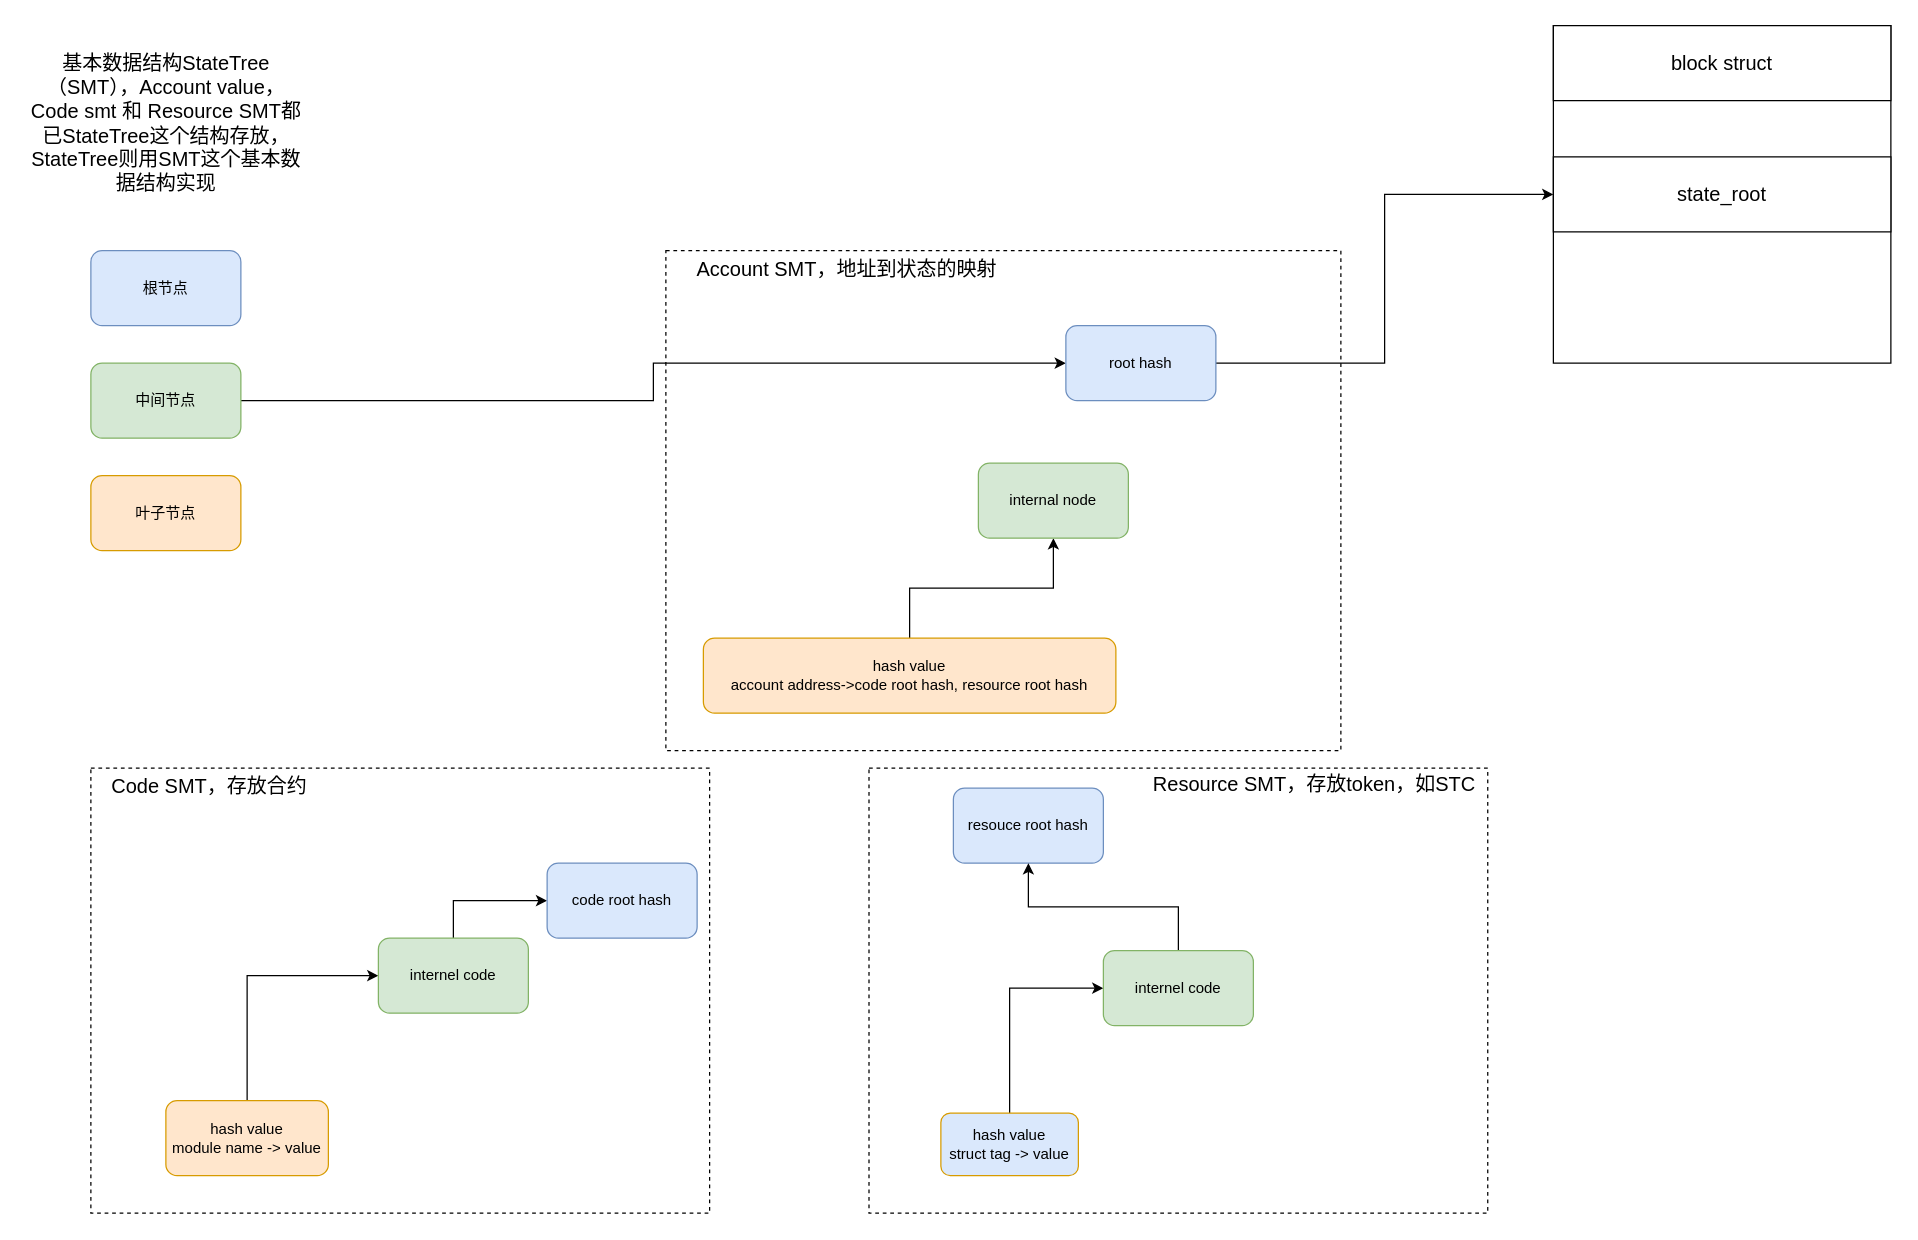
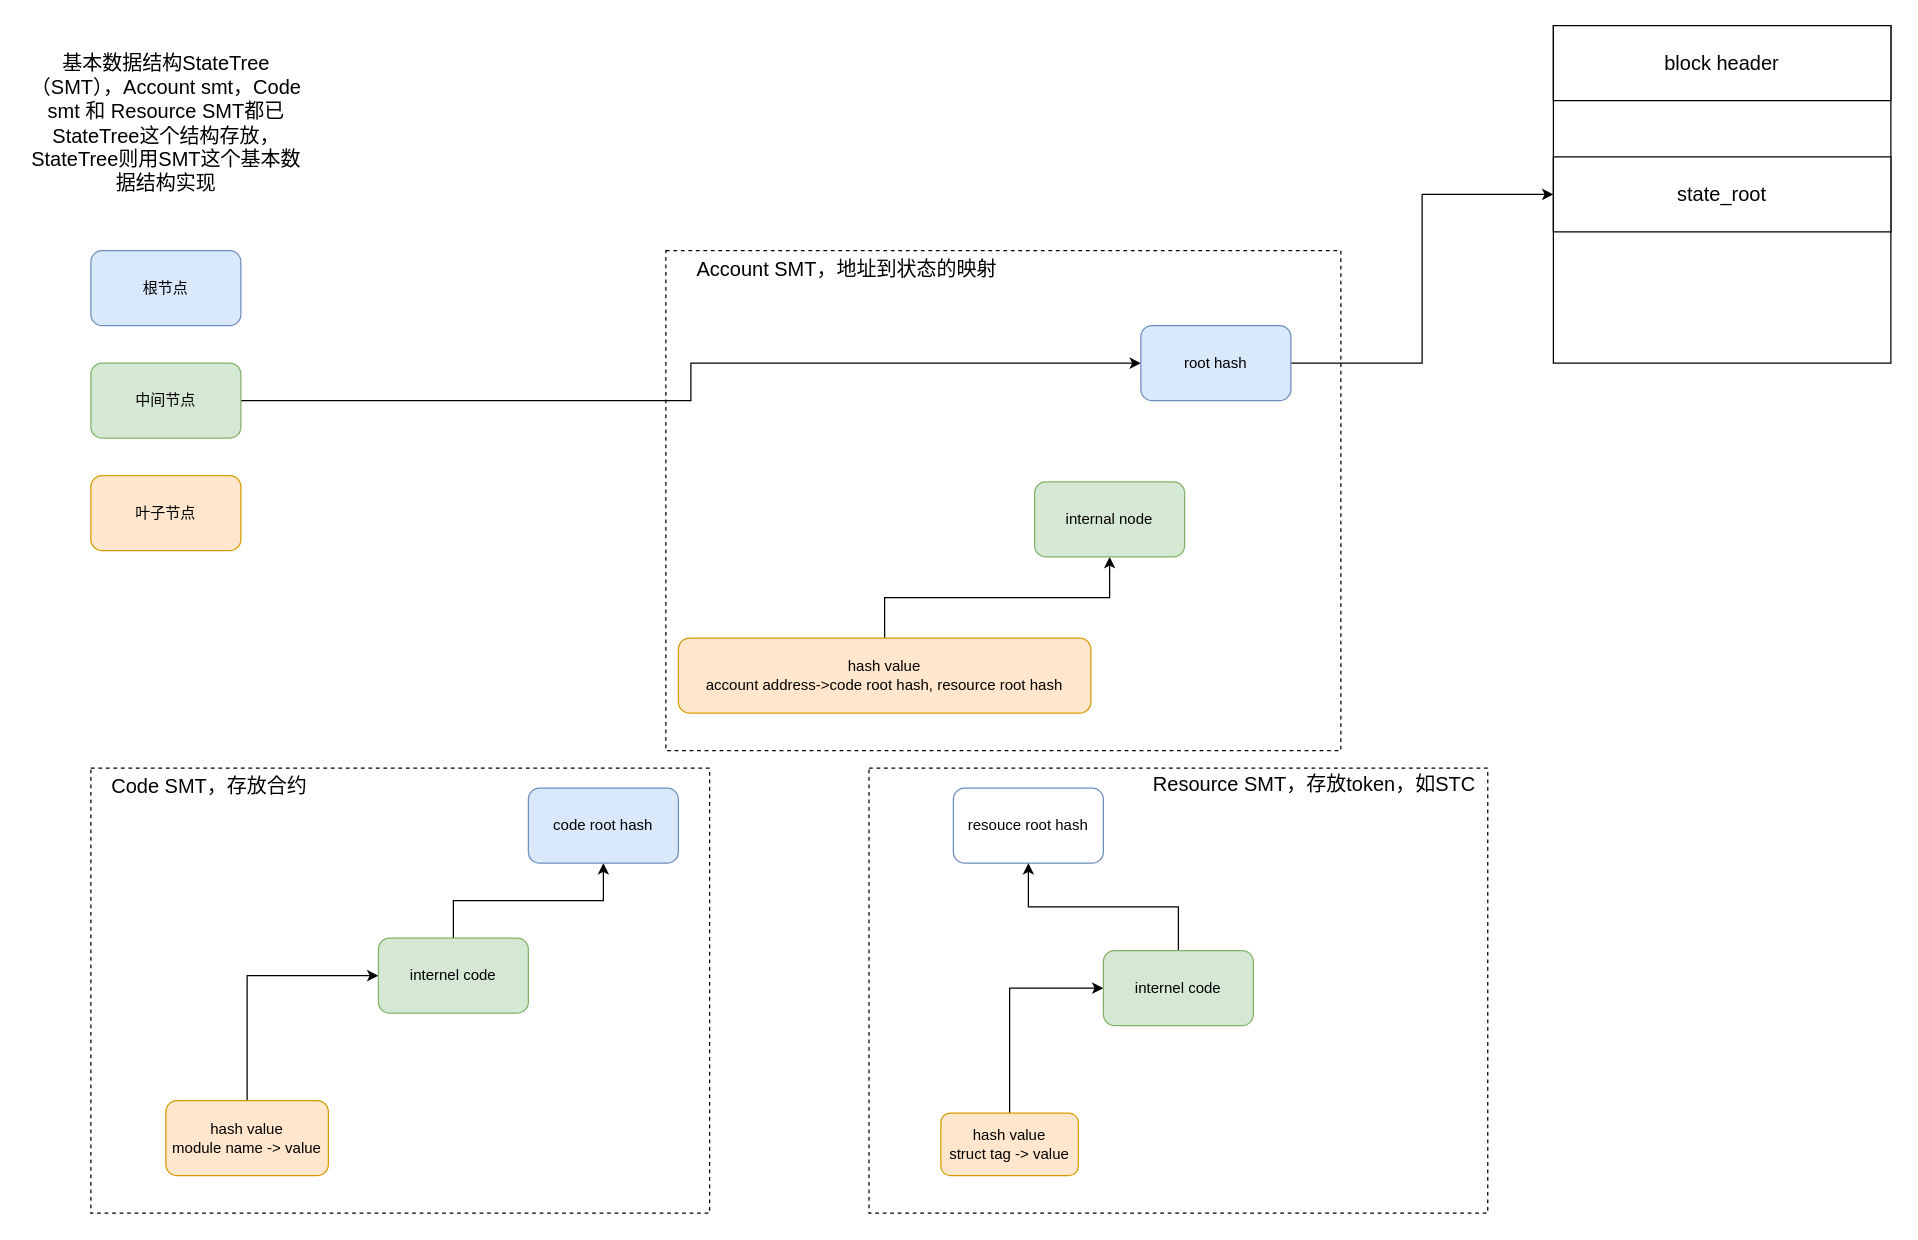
node "block struct": label "block struct" -> "block header"
node "基本数据结构StateTree（SMT），Account value，Code smt 和 Resource SMT都已StateTree这个结构存放，StateTree则用SMT这个基本数据结构实现": label "基本数据结构StateTree（SMT），Account value，Code smt 和 Resource SMT都已StateTree这个结构存放，StateTree则用SMT这个基本数据结构实现" -> "基本数据结构StateTree（SMT），Account smt，Code smt 和 Resource SMT都已StateTree这个结构存放，StateTree则用SMT这个基本数据结构实现"
node "root hash": moved (1141, 363) -> (1216, 363)
node "internal node": moved (1053, 501) -> (1109, 519)
node "hash value account address->code root hash, resource root hash": moved (909, 676) -> (884, 676)
node "resouce root hash": fillcolor #dae8fc -> #ffffff
node "code root hash": moved (622, 901) -> (603, 826)
node "hash value struct tag -> value": fillcolor #dae8fc -> #ffe6cc
